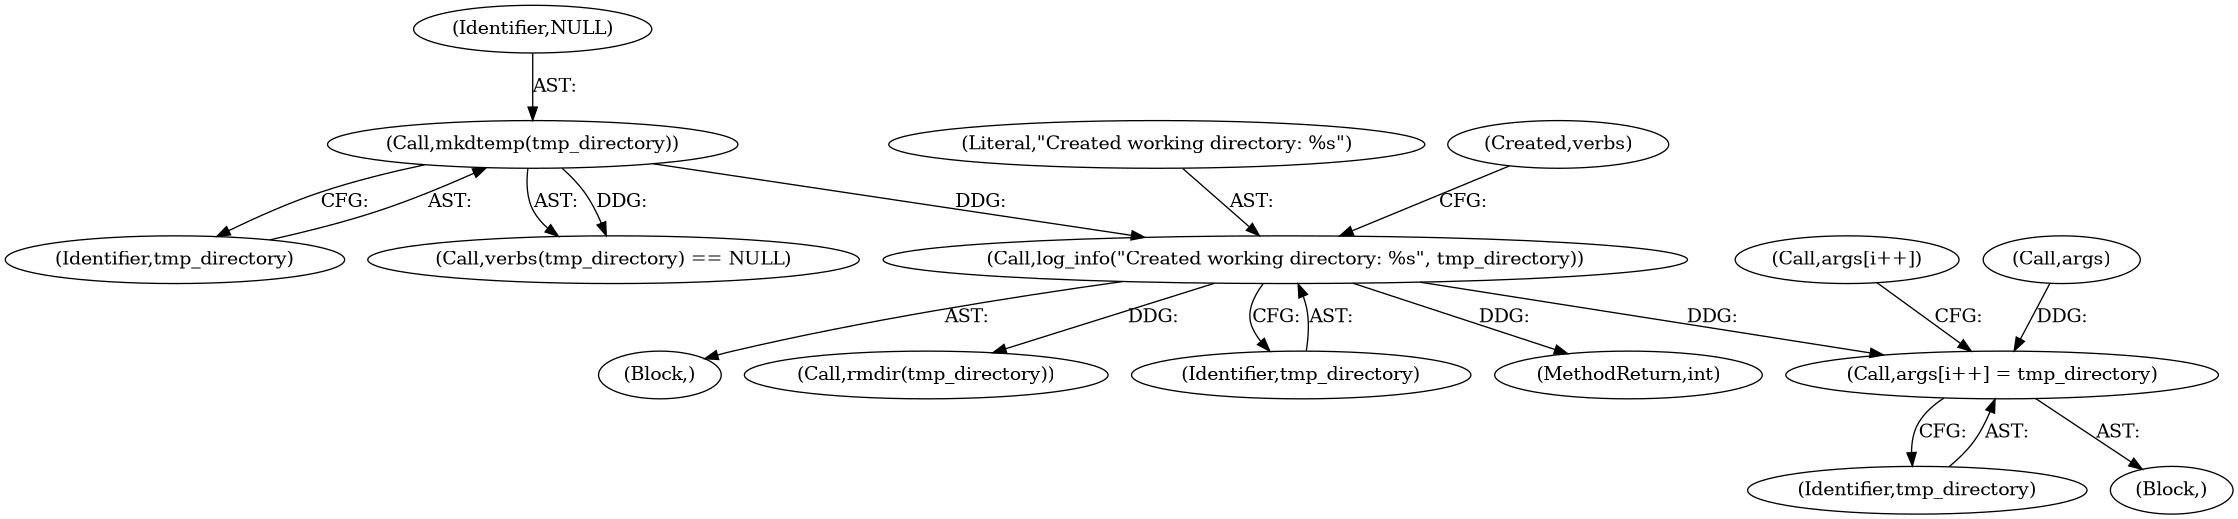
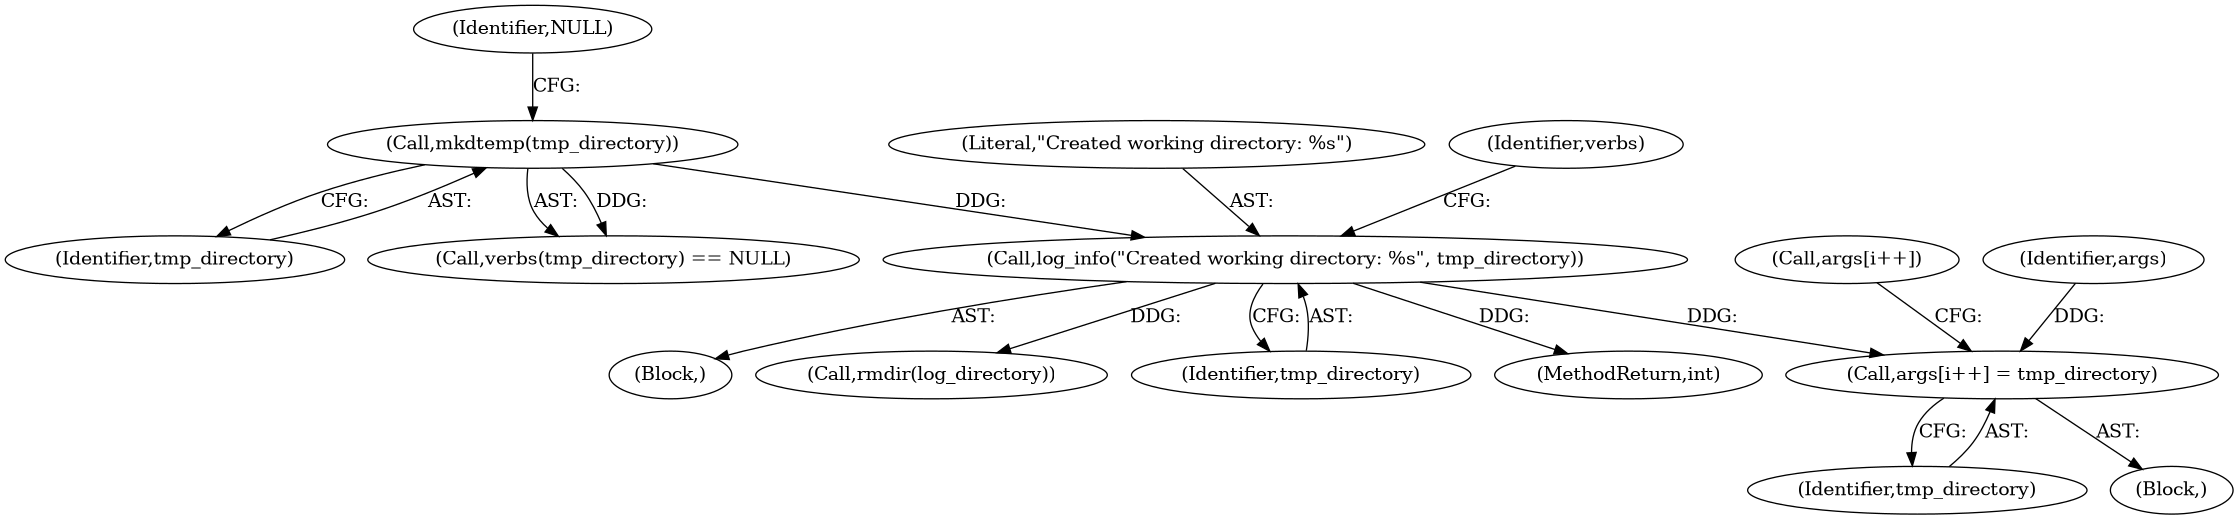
edge "(Identifier,NULL)" -> "(Call,mkdtemp(tmp_directory))": label "AST: " -> "CFG: "
node "(Created,verbs)": label "(Created,verbs)" -> "(Identifier,verbs)"
node "(Call,args)": label "(Call,args)" -> "(Identifier,args)"
node "(Call,rmdir(tmp_directory))": label "(Call,rmdir(tmp_directory))" -> "(Call,rmdir(log_directory))"
